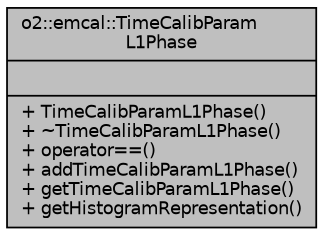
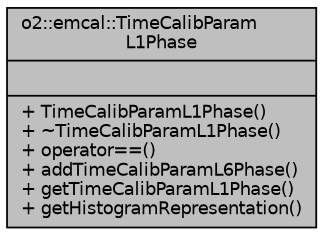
node "o2::emcal::TimeCalibParam": text "+ addTimeCalibParamL1Phase()" -> "+ addTimeCalibParamL6Phase()"
